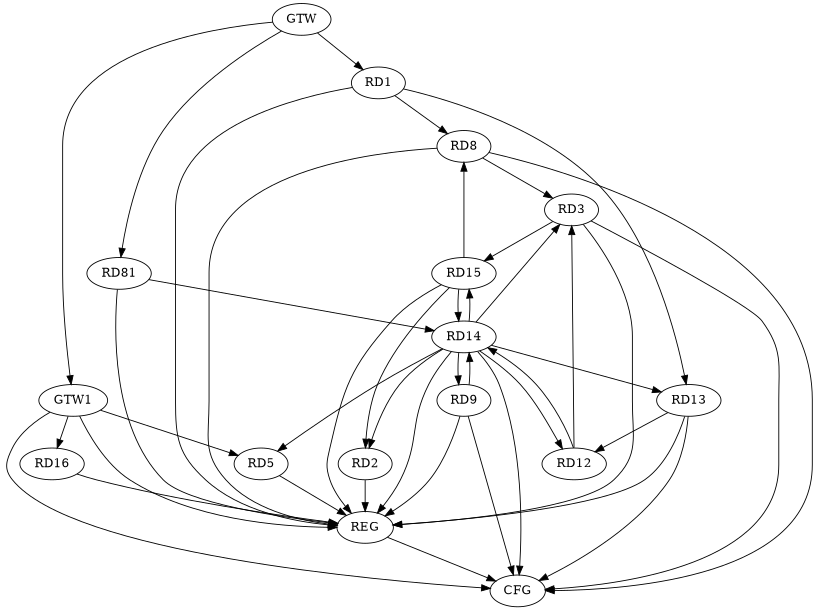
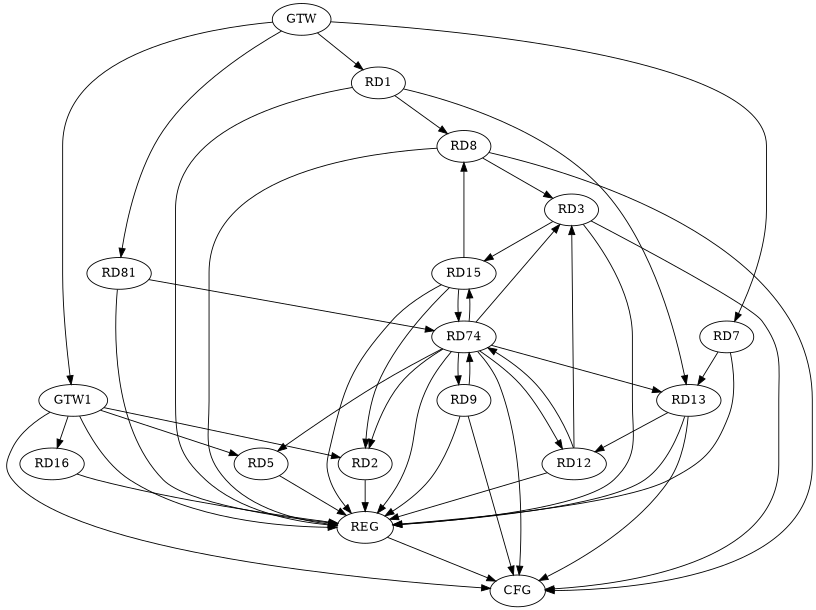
node "RD14": label "RD14" -> "RD74"
node "RD7": added
edge "GTW1" -> "RD2": added
edge "RD12" -> "REG": added
